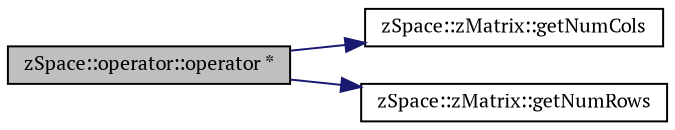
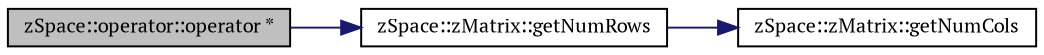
edge "zSpace::operator::operator *" -> "zSpace::zMatrix::getNumCols": now "zSpace::zMatrix::getNumRows" -> "zSpace::zMatrix::getNumCols"
